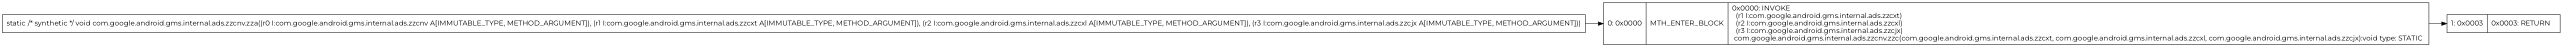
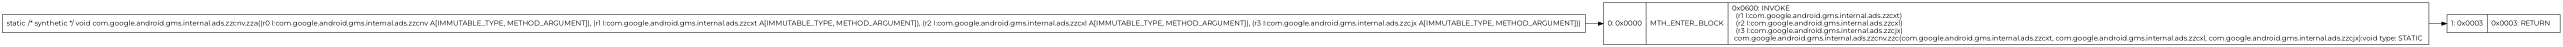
node "0: 0x0000": text "0x0000: INVOKE" -> "0x0600: INVOKE"
